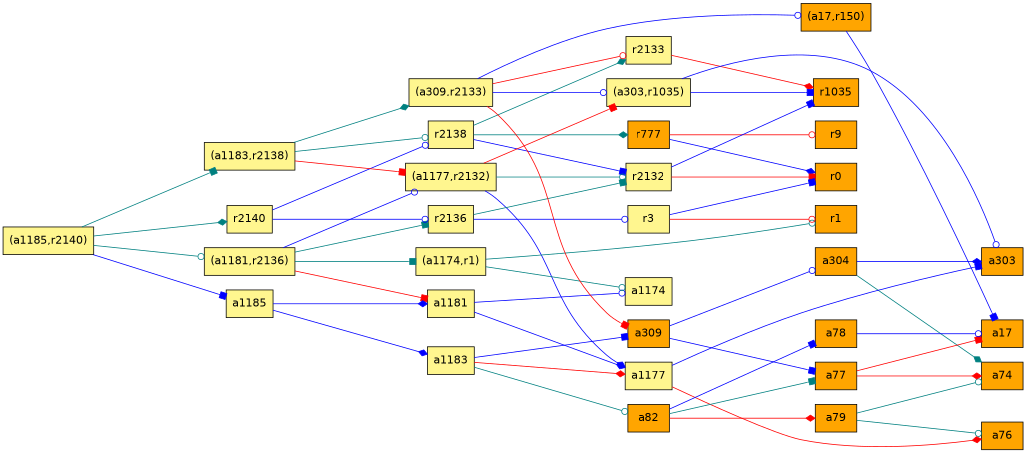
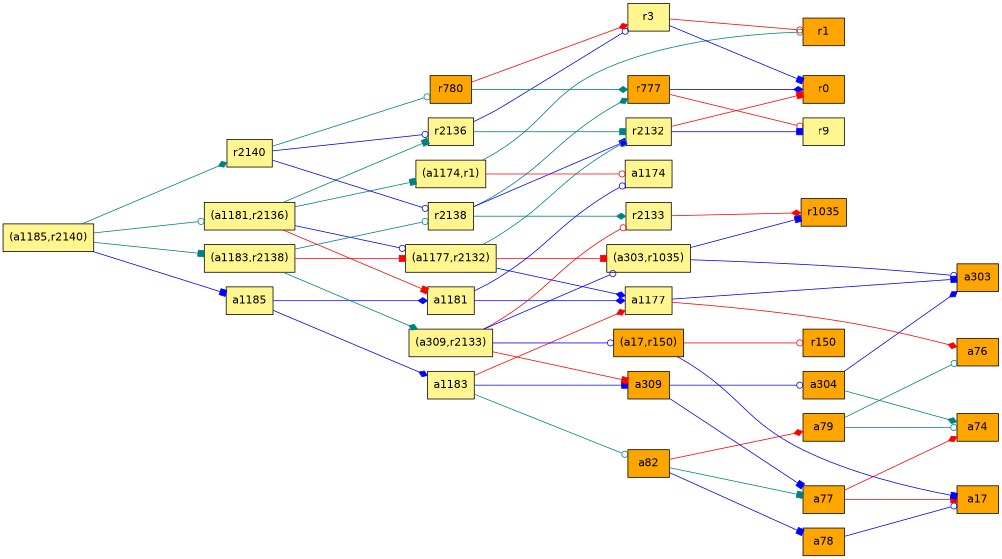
node "r780": added
node "r9": fillcolor orange -> khaki1
edge "r2132" -> "r1035": now "r2132" -> "r9"
edge "(a1174,r1)" -> "a1174": color teal -> red
node "r150": added
